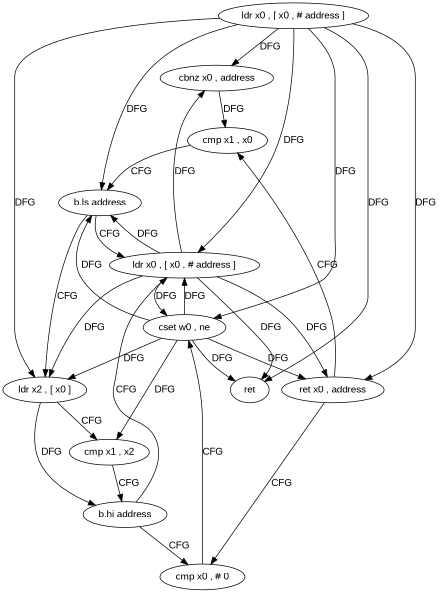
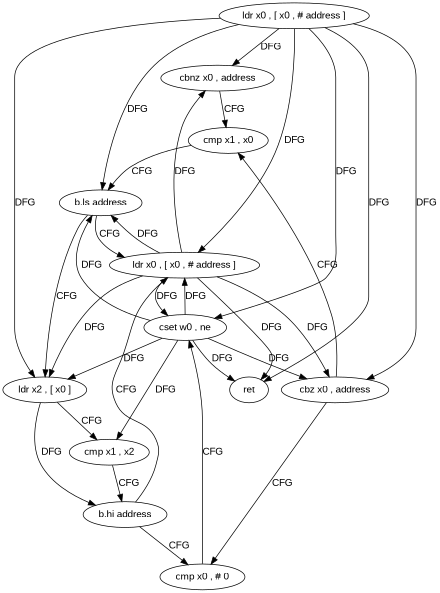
edge "cbnz x0 , address" -> "cmp x1 , x0": label "DFG" -> "CFG"
node "ret x0 , address": label "ret x0 , address" -> "cbz x0 , address"
